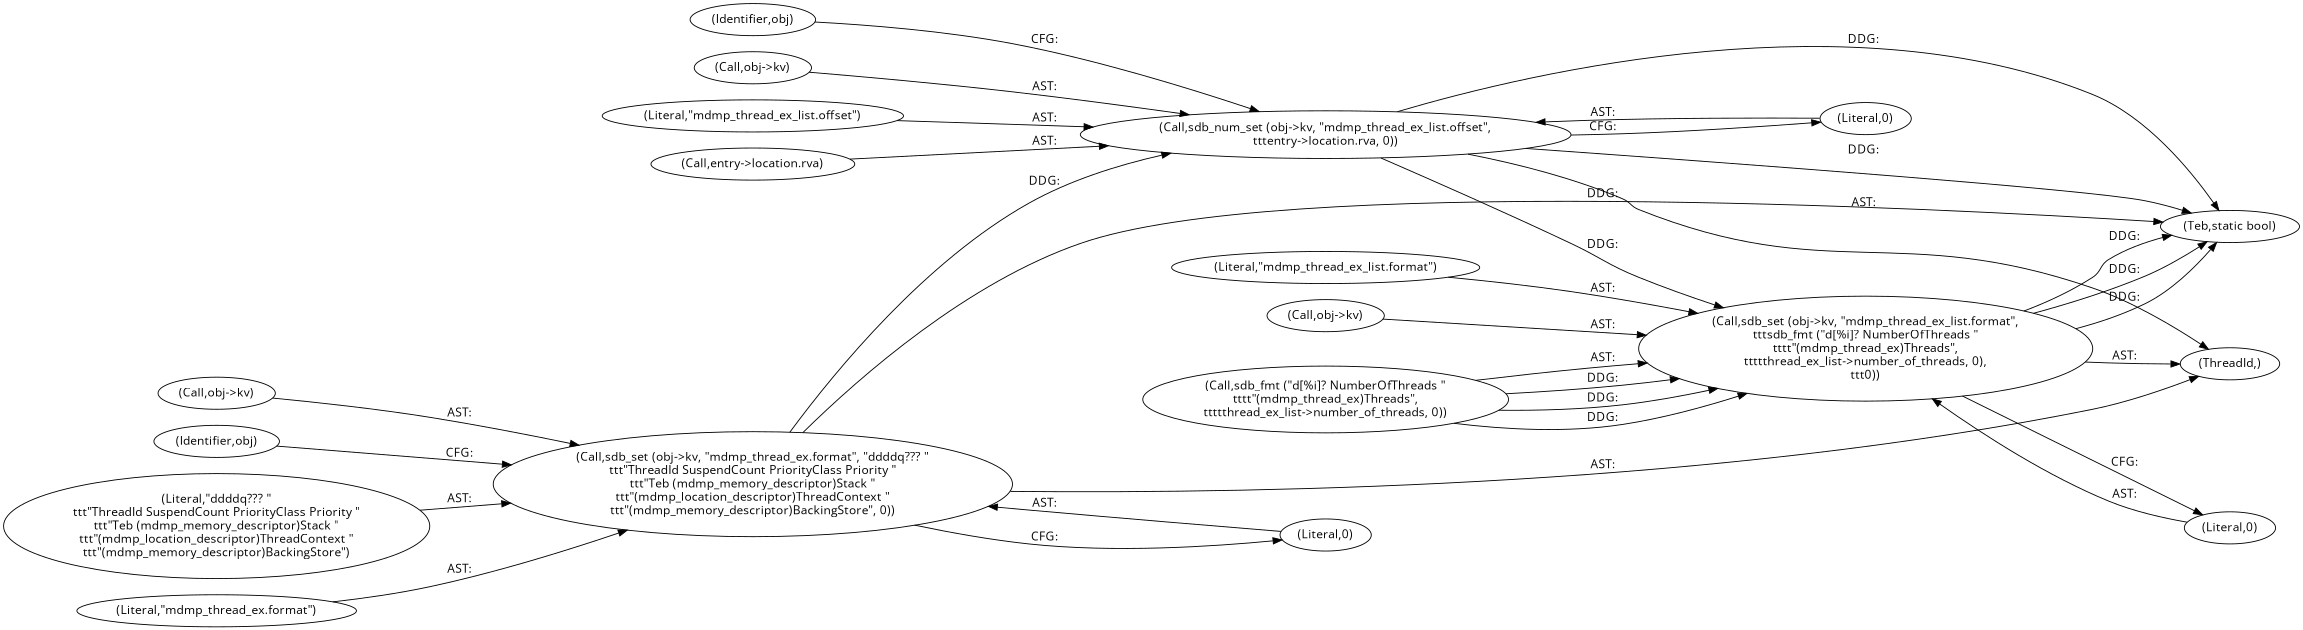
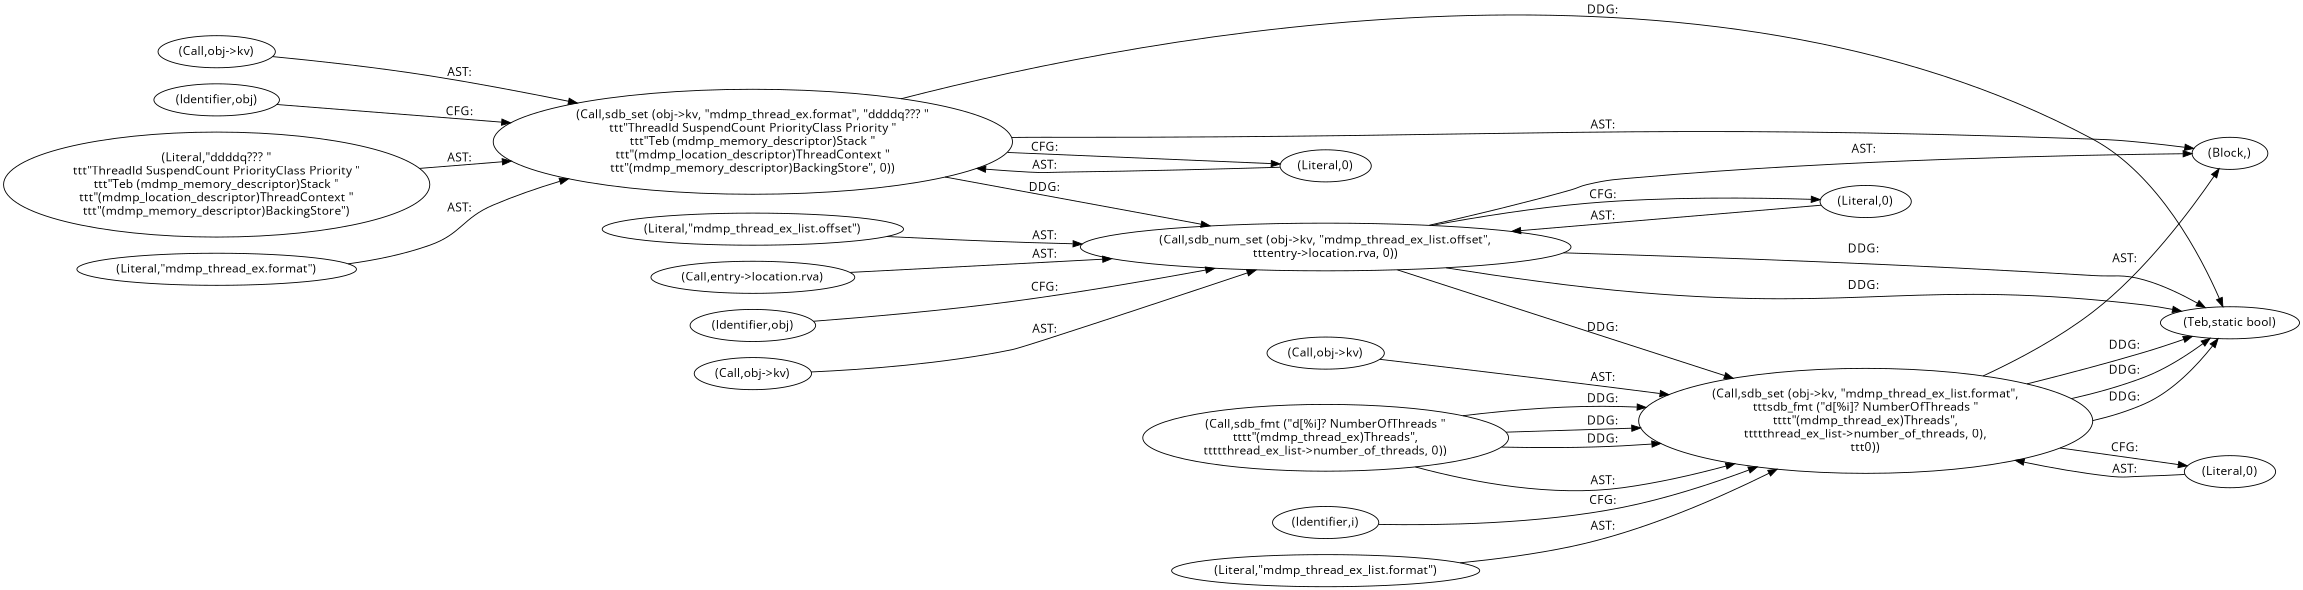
node "(ThreadId,)": label "(ThreadId,)" -> "(Block,)"
node "(Identifier,i)": added
